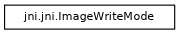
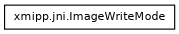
node "jni.jni.ImageWriteMode": label "jni.jni.ImageWriteMode" -> "xmipp.jni.ImageWriteMode"
